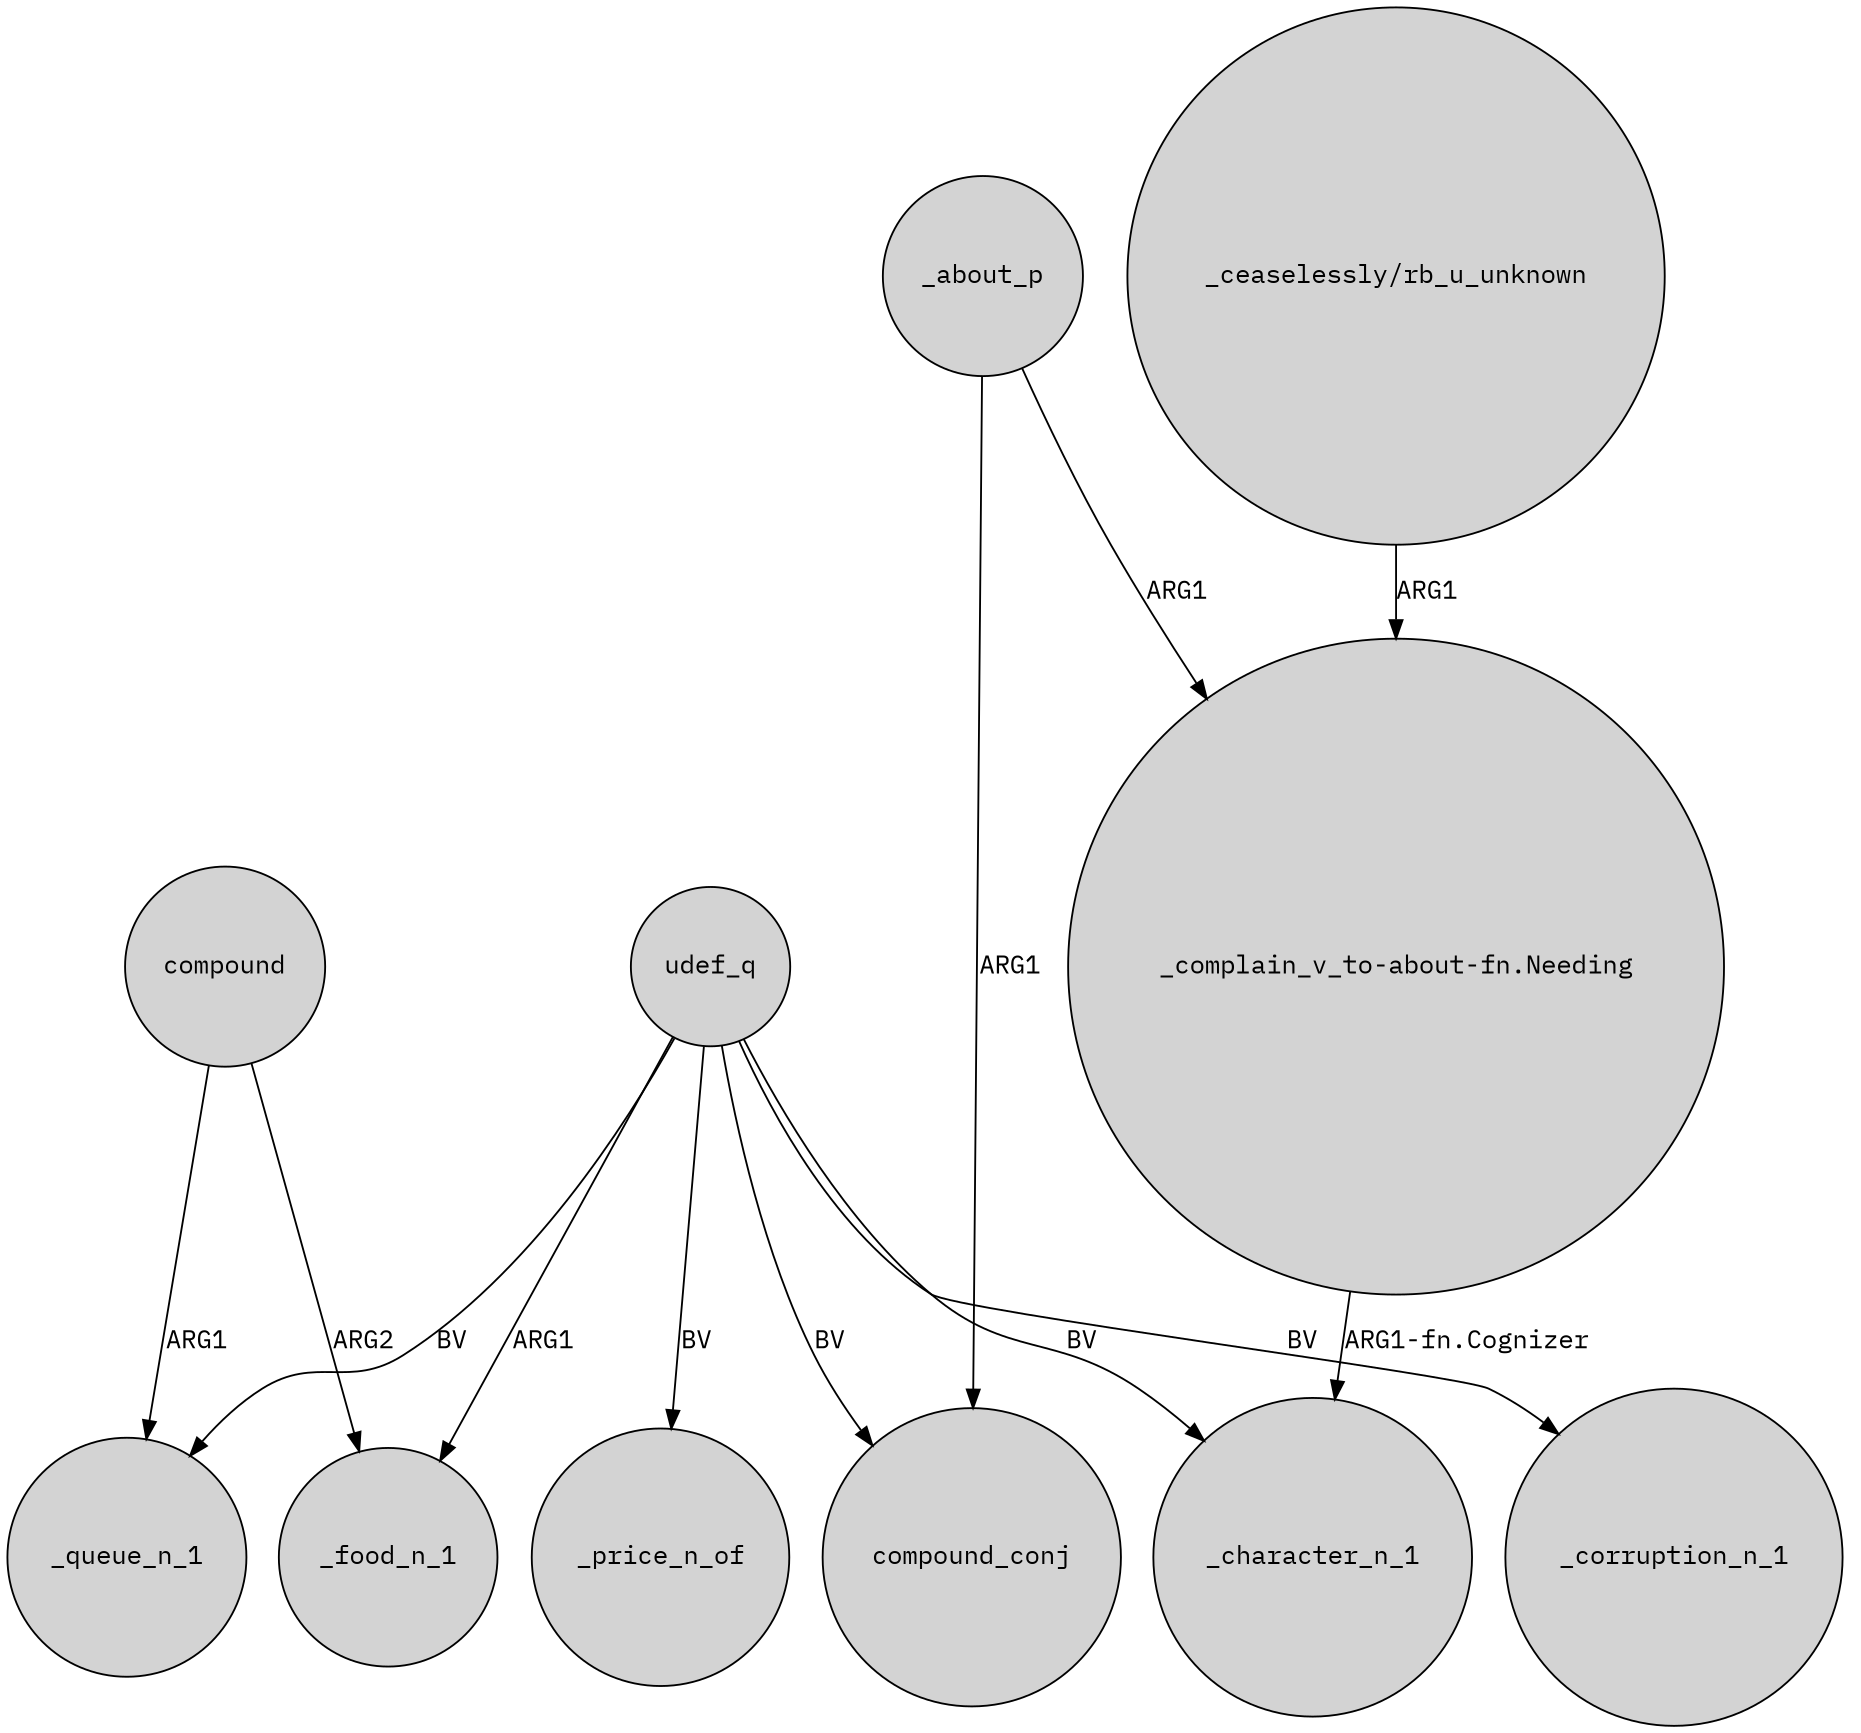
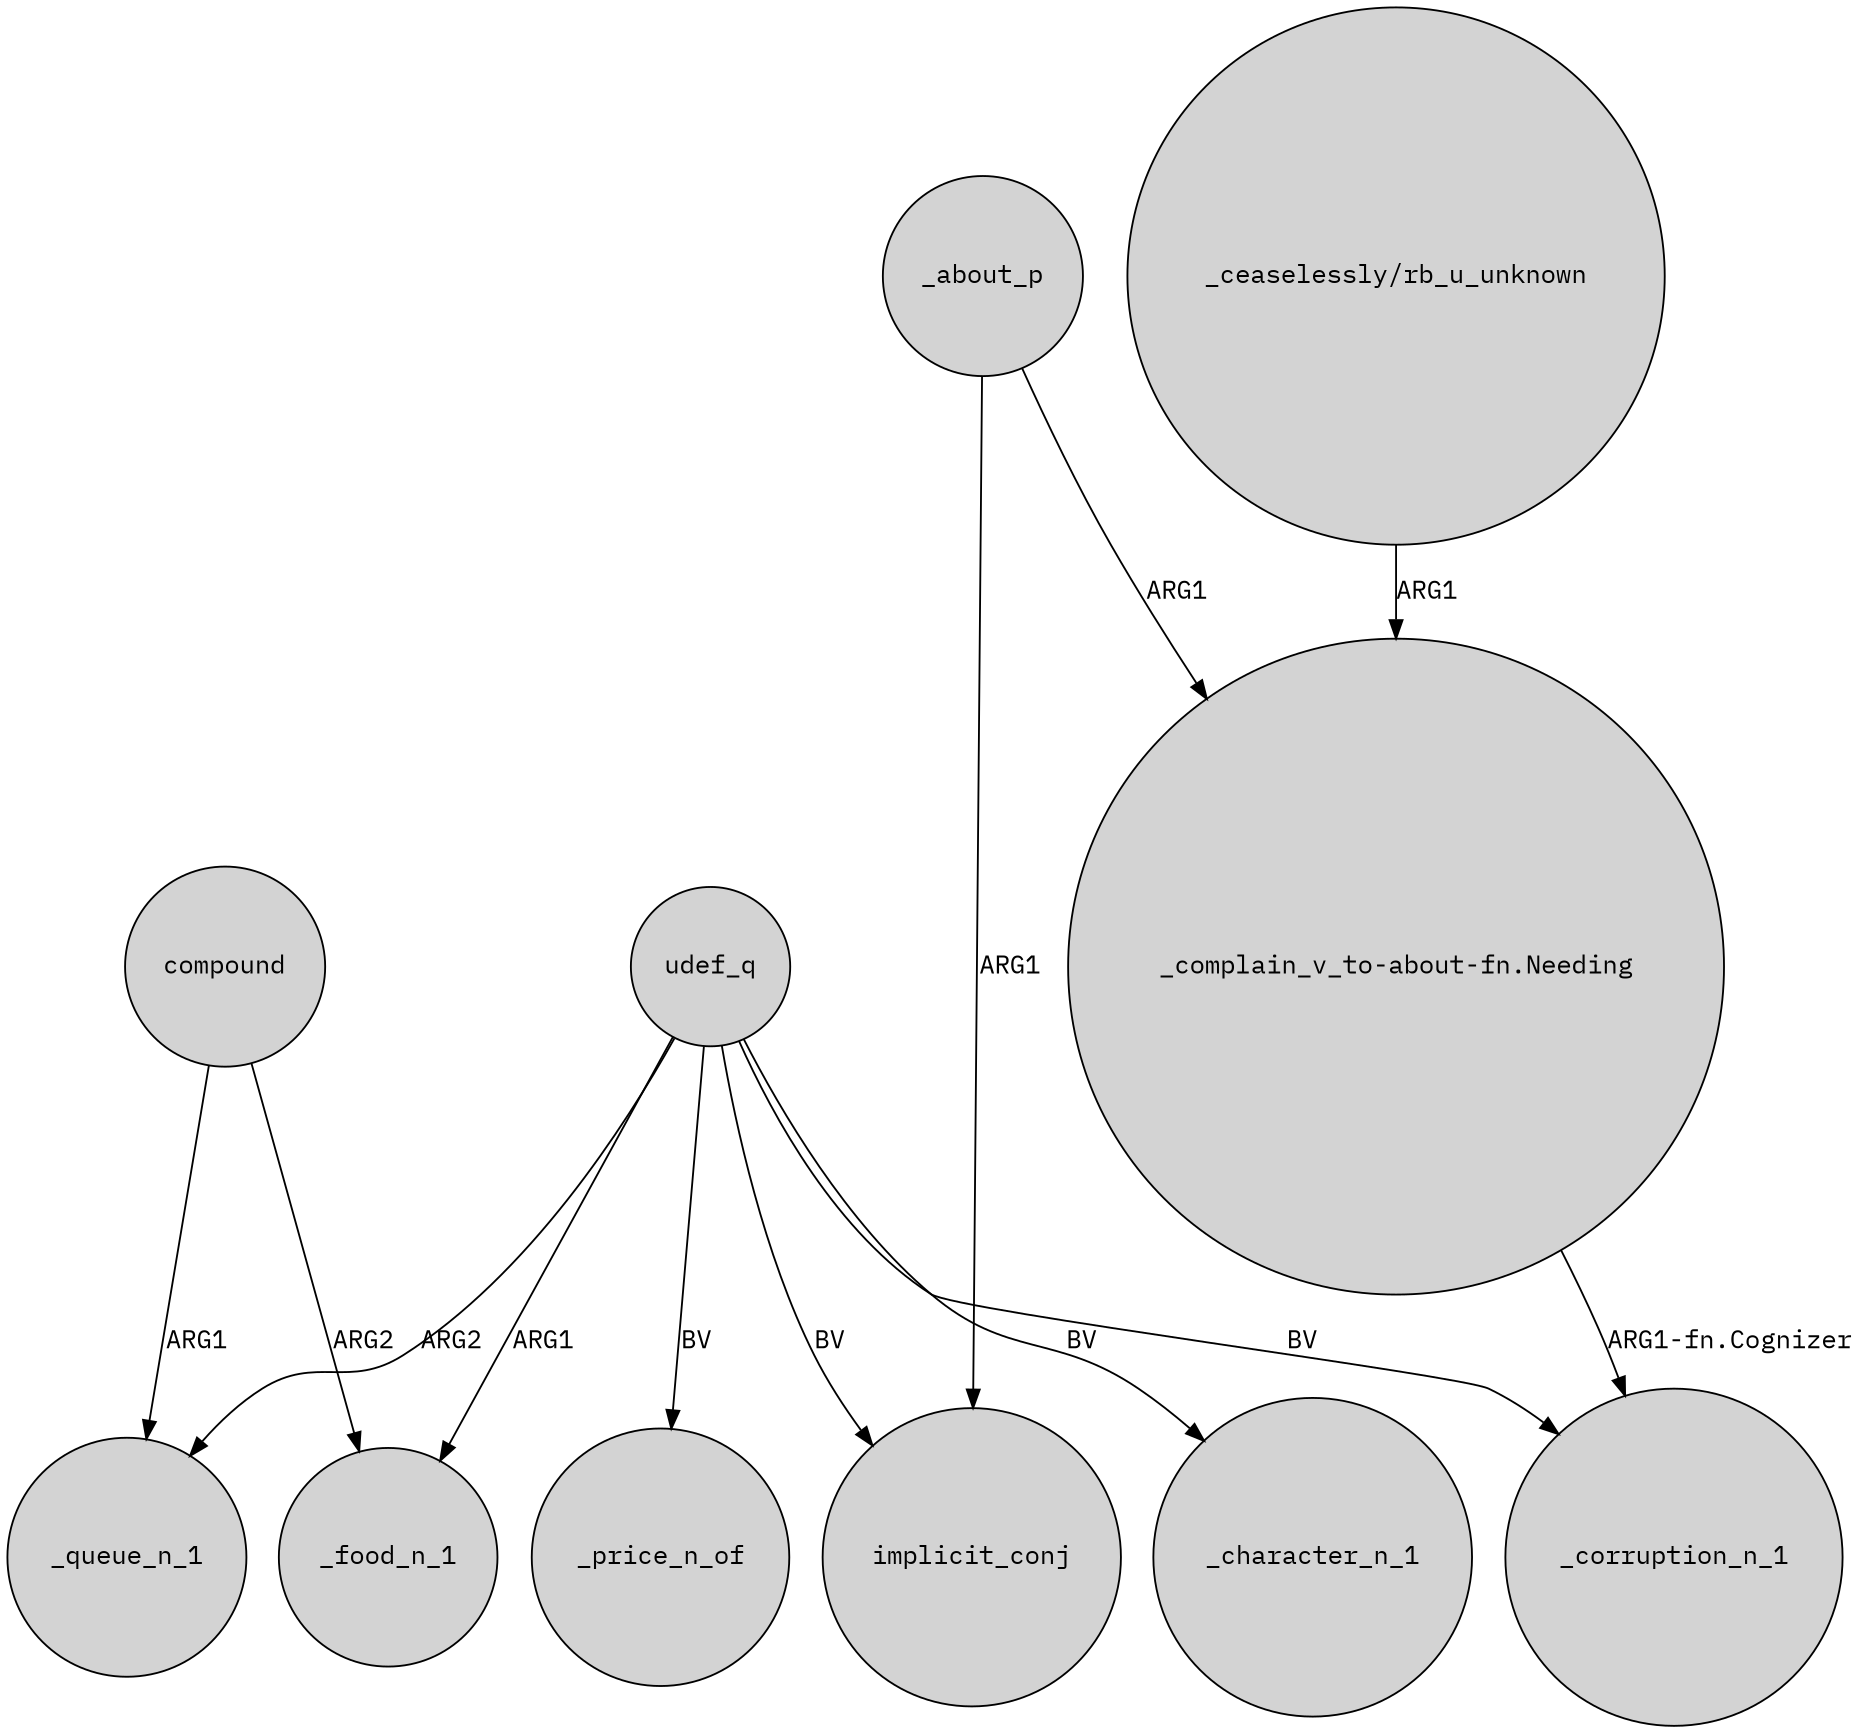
edge "_complain_v_to-about-fn.Needing" -> "_character_n_1": now "_complain_v_to-about-fn.Needing" -> "_corruption_n_1"
edge "udef_q" -> "_queue_n_1": label "BV" -> "ARG2"
node "compound_conj": label "compound_conj" -> "implicit_conj"
